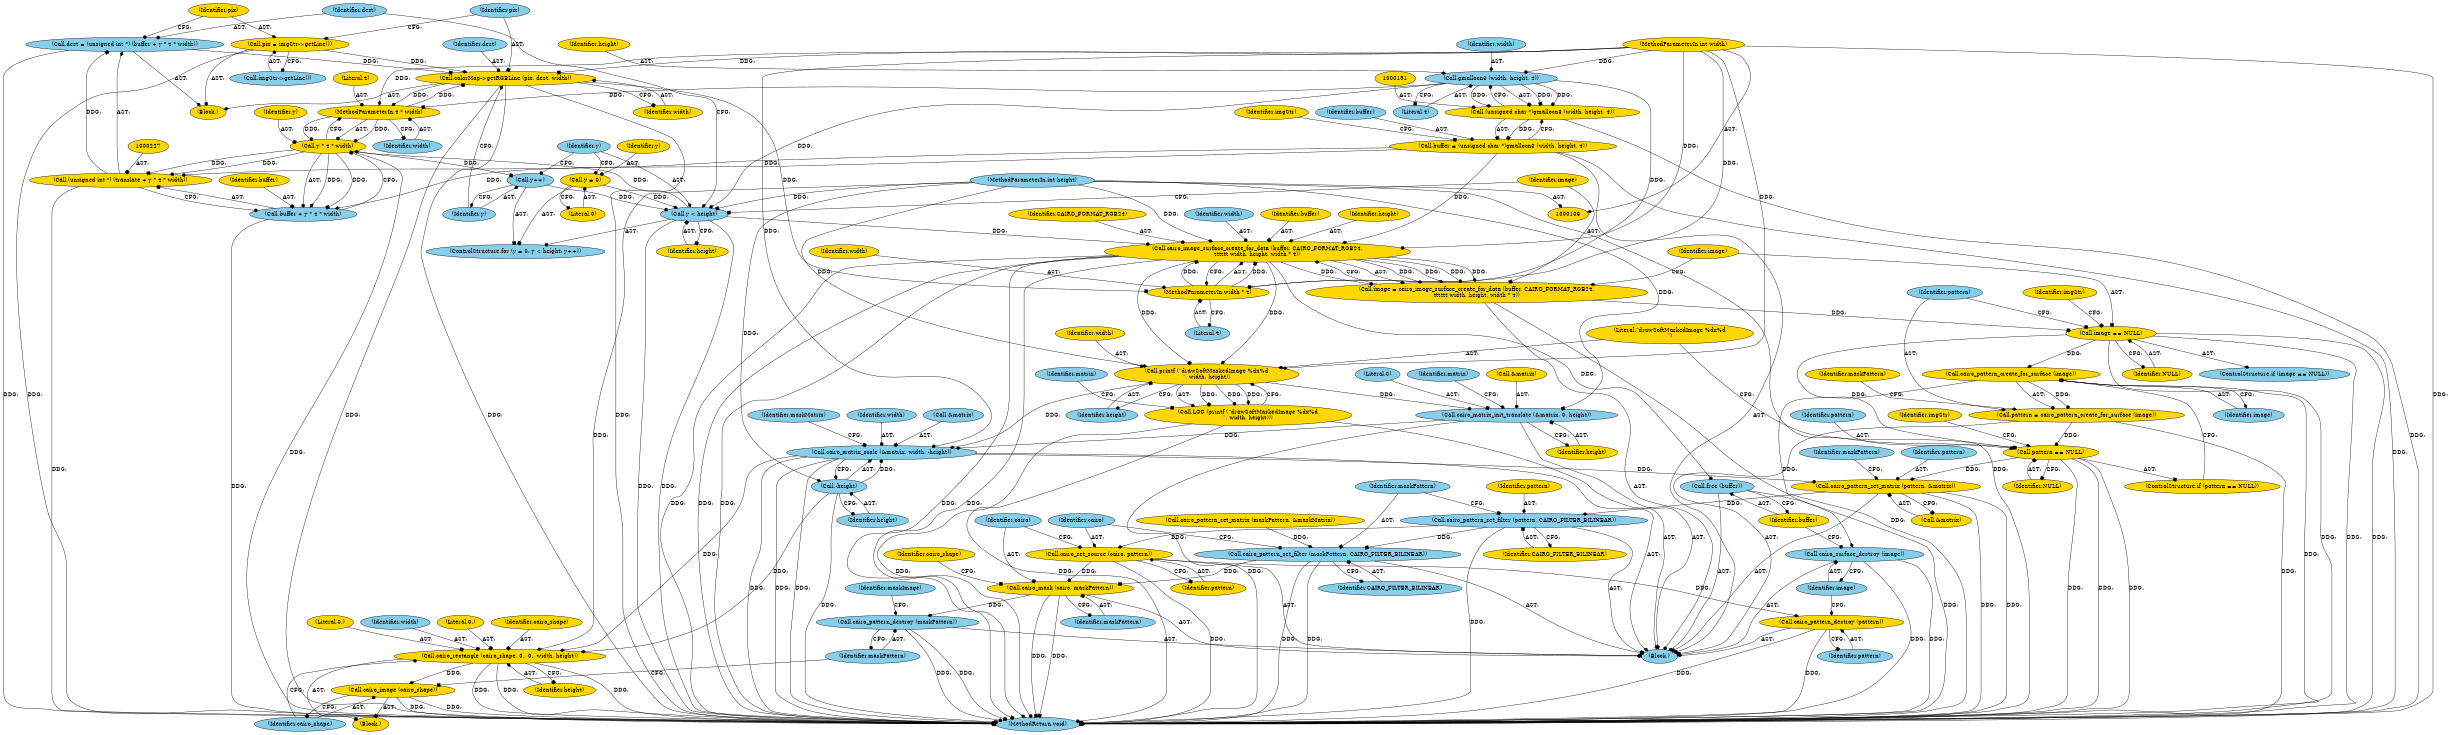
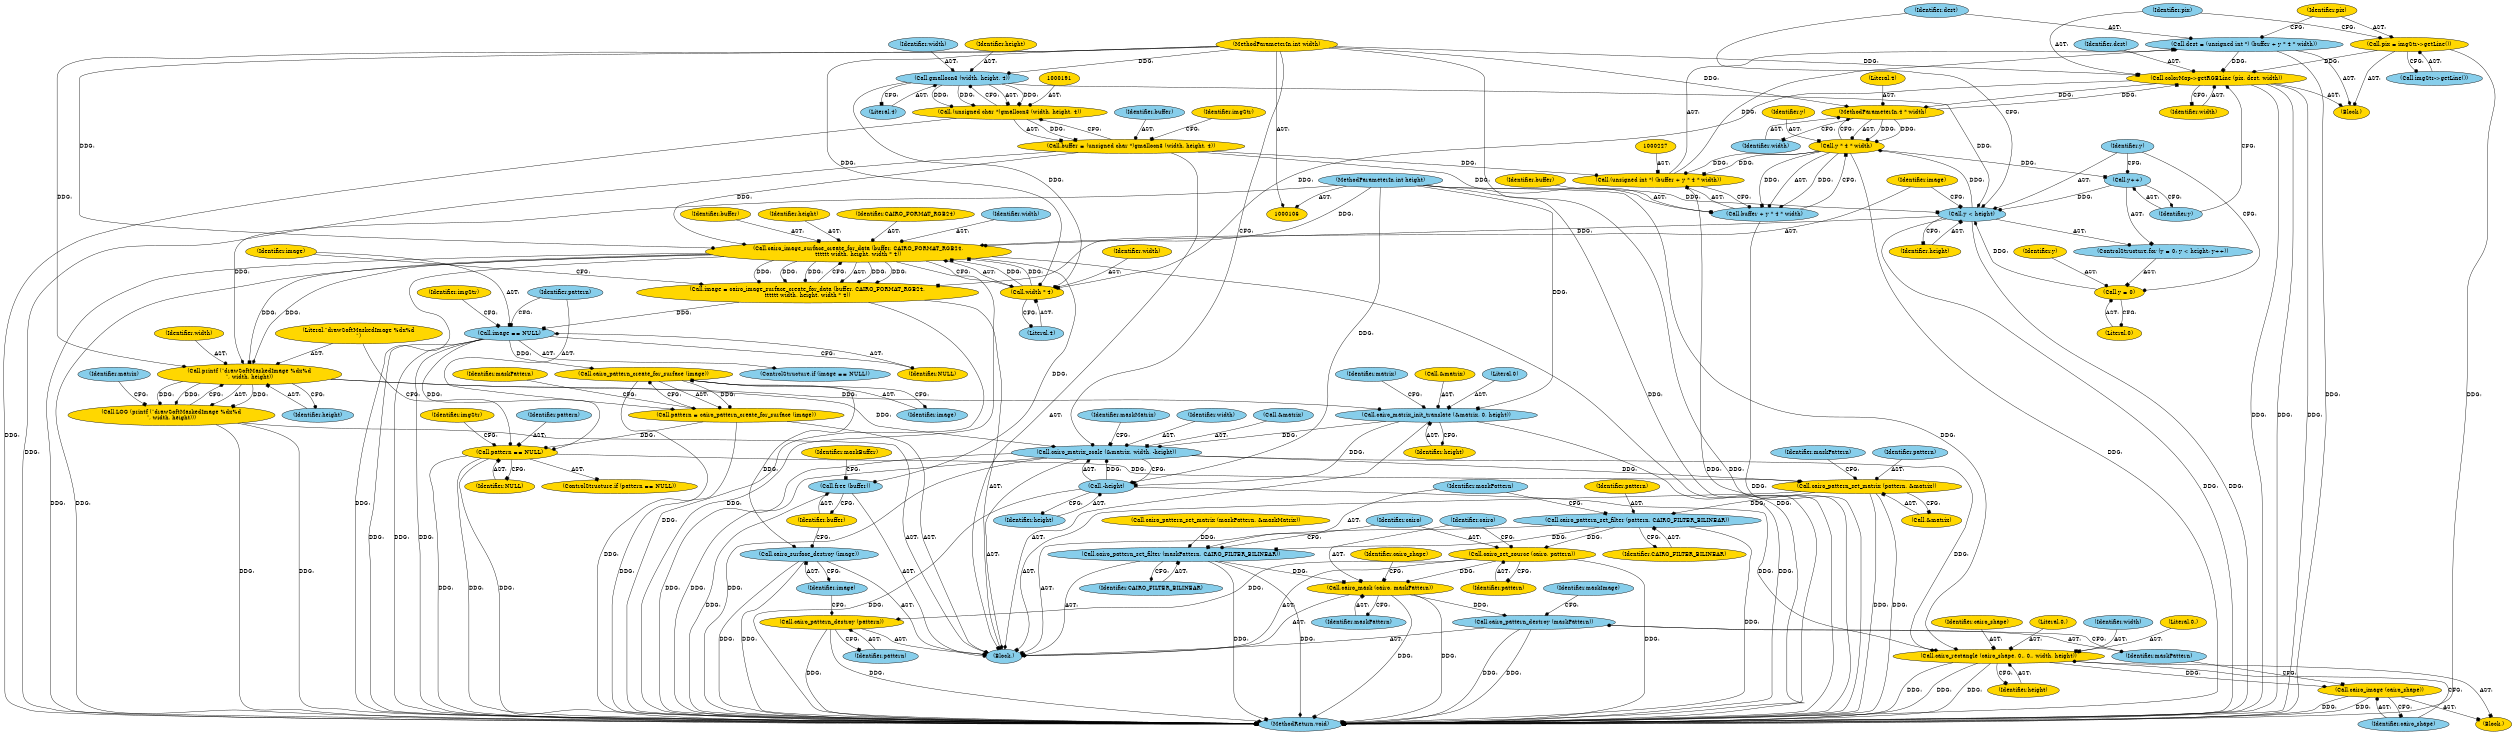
edge "(Call,gmallocn3 (width, height, 4))" -> "(MethodParameterIn,4 * width)": removed, label "DDG:"
node "(Call,(unsigned int *) (translate + y * 4 * width))": label "(Call,(unsigned int *) (translate + y * 4 * width))" -> "(Call,(unsigned int *) (buffer + y * 4 * width))"
edge "(Call,y = 0)" -> "(ControlStructure,for (y = 0; y < height; y++))": reversed
edge "(MethodParameterIn,int width)" -> "(Call,cairo_matrix_scale (&matrix, width, -height))": label "DDG: " -> "CFG: "
node "(MethodParameterIn,width * 4)": label "(MethodParameterIn,width * 4)" -> "(Call,width * 4)"
node "(Call,image == NULL)": fillcolor gold -> skyblue
edge "(ControlStructure,if (pattern == NULL))" -> "(Call,cairo_pattern_create_for_surface (image))": now "(Call,pattern = cairo_pattern_create_for_surface (image))" -> "(Call,cairo_pattern_create_for_surface (image))"
node "(Identifier,maskBuffer)": added
edge "(Call,cairo_matrix_init_translate (&matrix, 0, height))" -> "(Call,-height)": added, label "DDG:"
